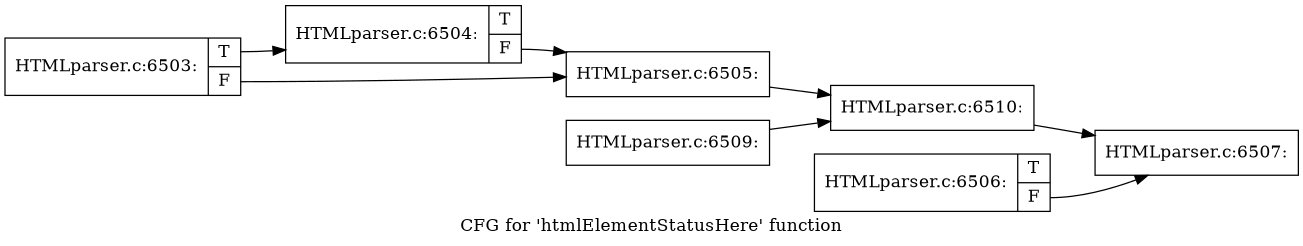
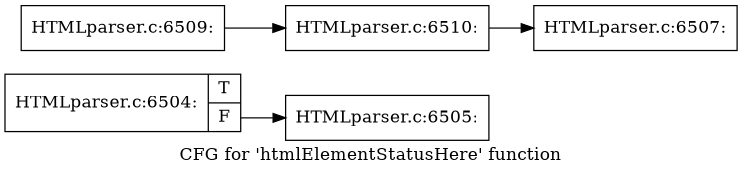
node "HTMLparser.c:6503:": removed
edge "HTMLparser.c:6505:" -> "HTMLparser.c:6510:": removed
node "HTMLparser.c:6506:": removed
